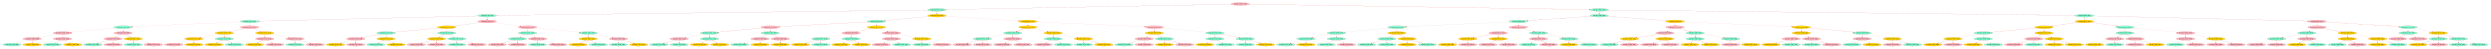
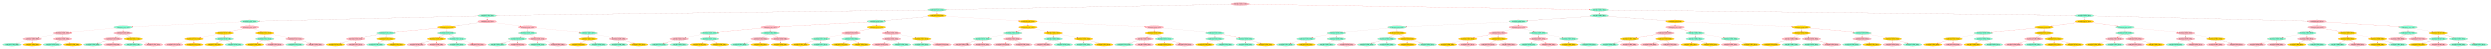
node "Node{data=[1523, 1523]}": fillcolor lightpink -> aquamarine
node "Node{data=[2154, 2154]}": fillcolor lightpink -> aquamarine
